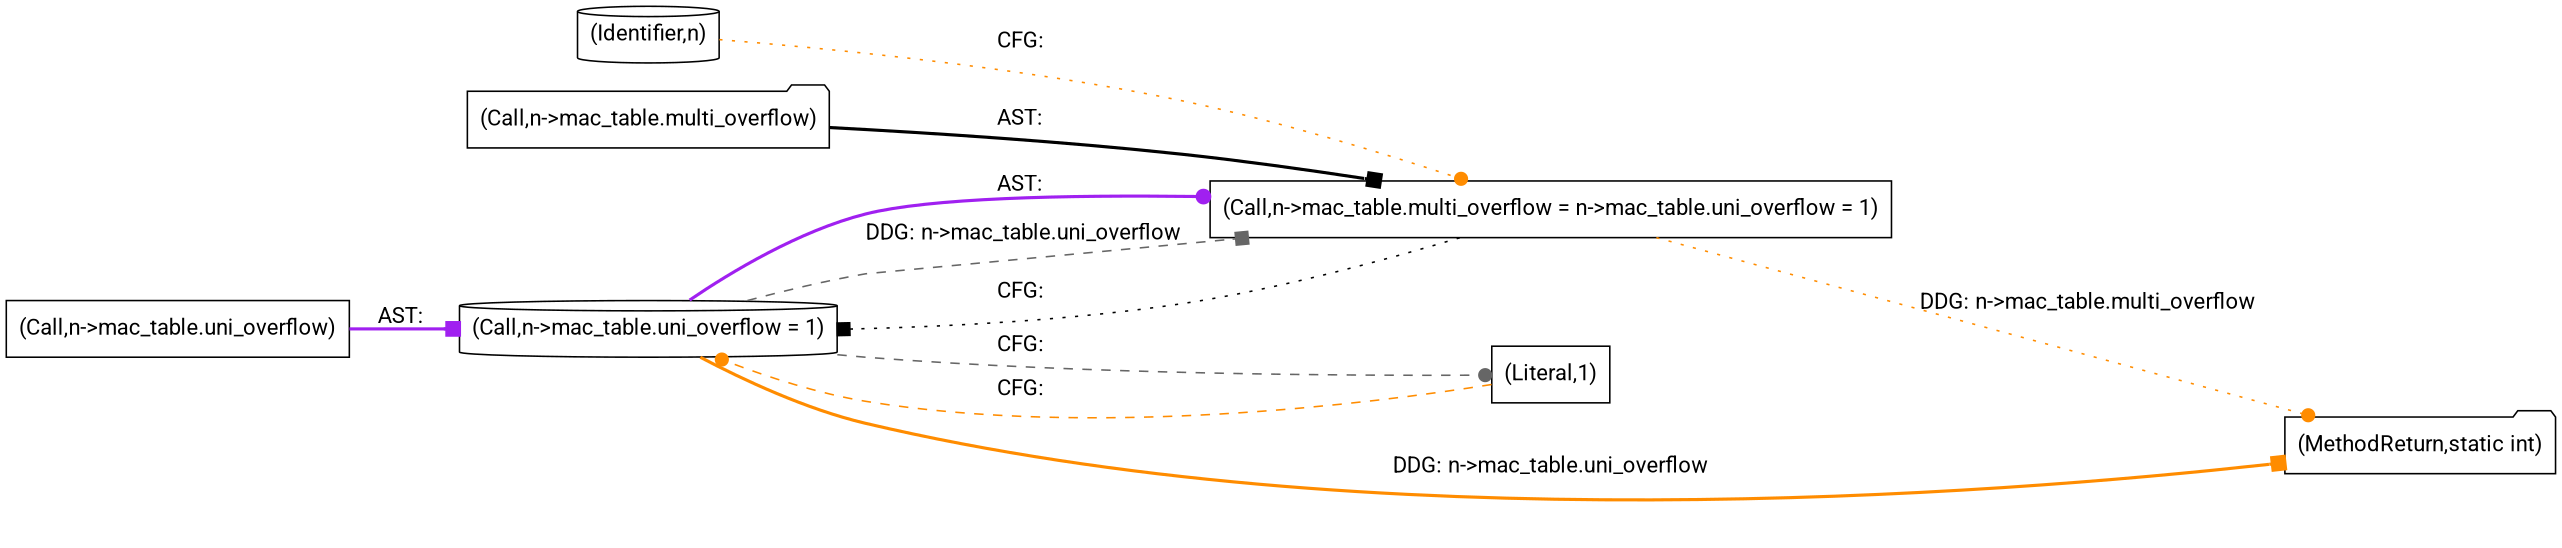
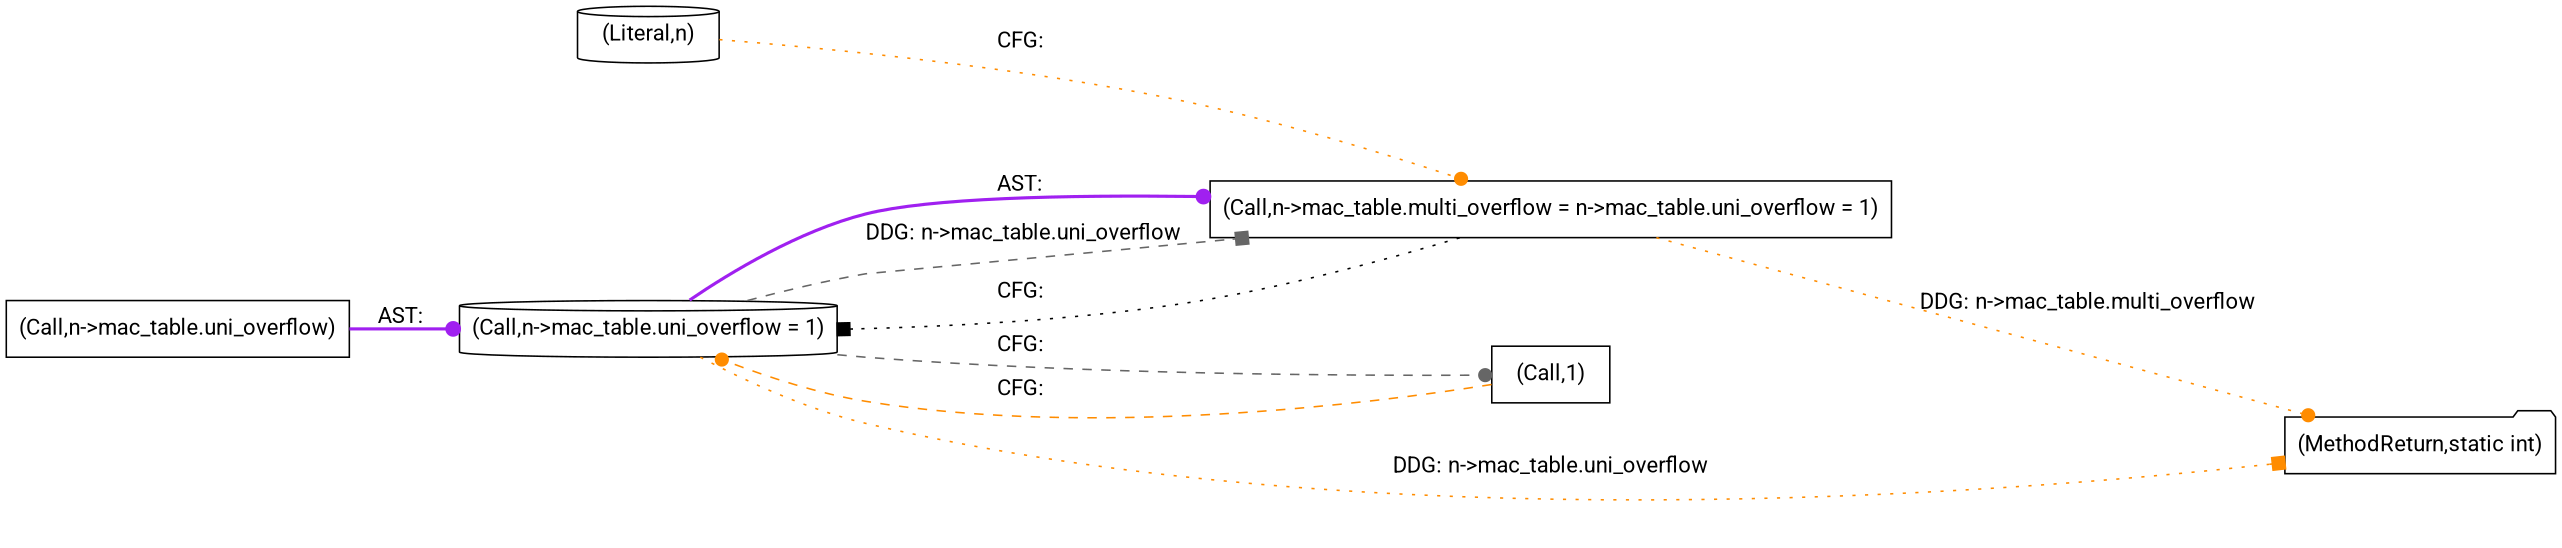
node "(Identifier,n)": label "(Identifier,n)" -> "(Literal,n)"
node "(Call,n->mac_table.multi_overflow)": removed
edge "(Call,n->mac_table.uni_overflow)" -> "(Call,n->mac_table.uni_overflow = 1)": arrowhead box -> dot
node "(Literal,1)": label "(Literal,1)" -> "(Call,1)"
edge "(Call,n->mac_table.uni_overflow = 1)" -> "(MethodReturn,static int)": style bold -> dotted
